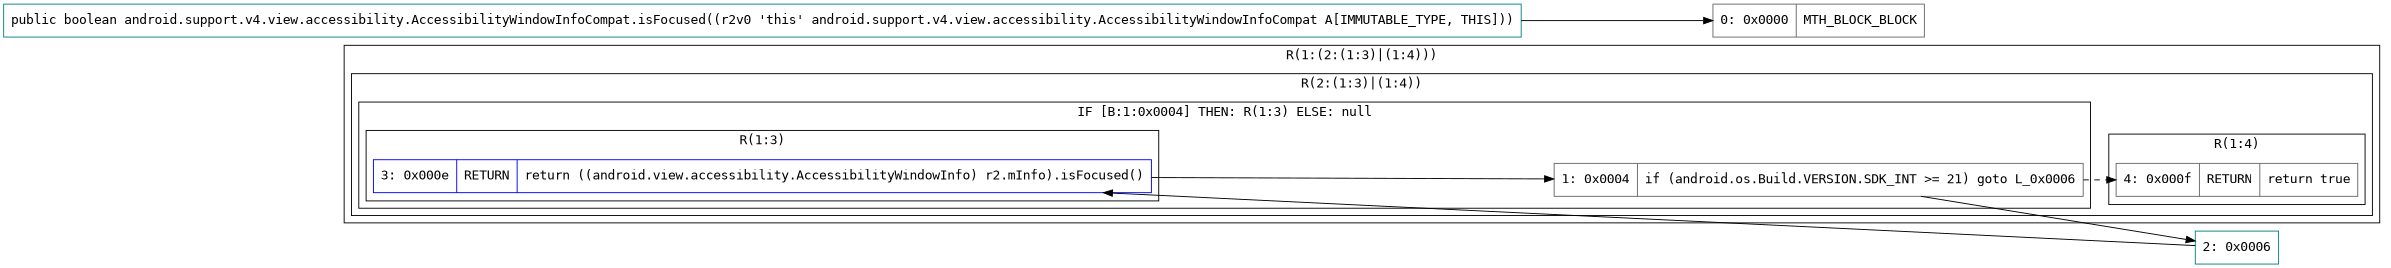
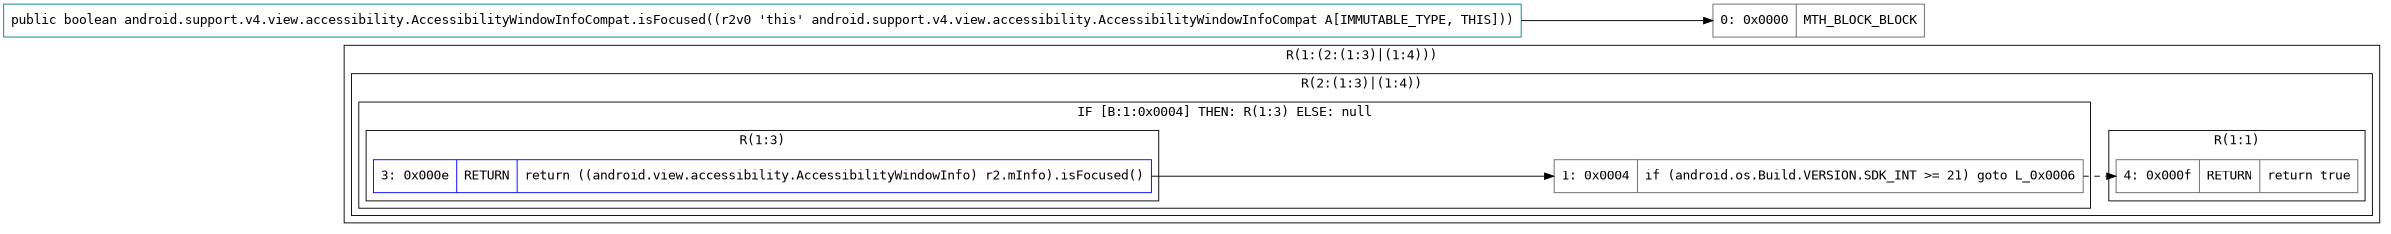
cluster "R(1:4)": label "R(1:4)" -> "R(1:1)"
node "2: 0x0006": removed
